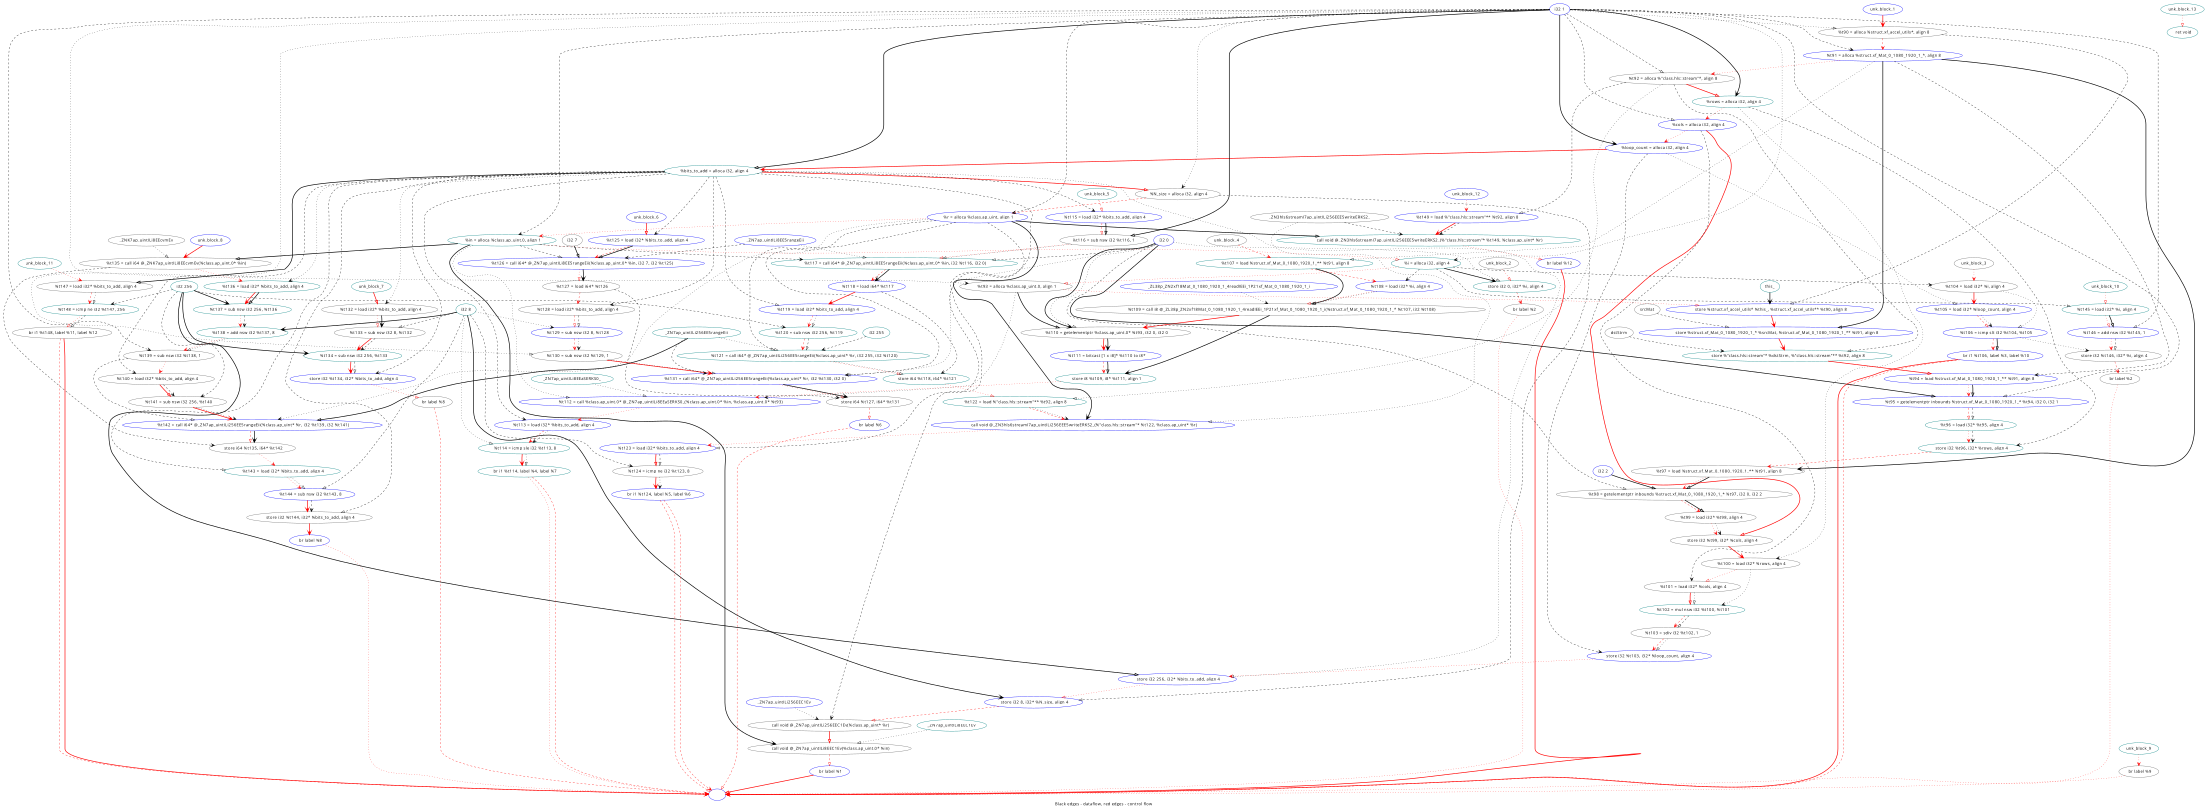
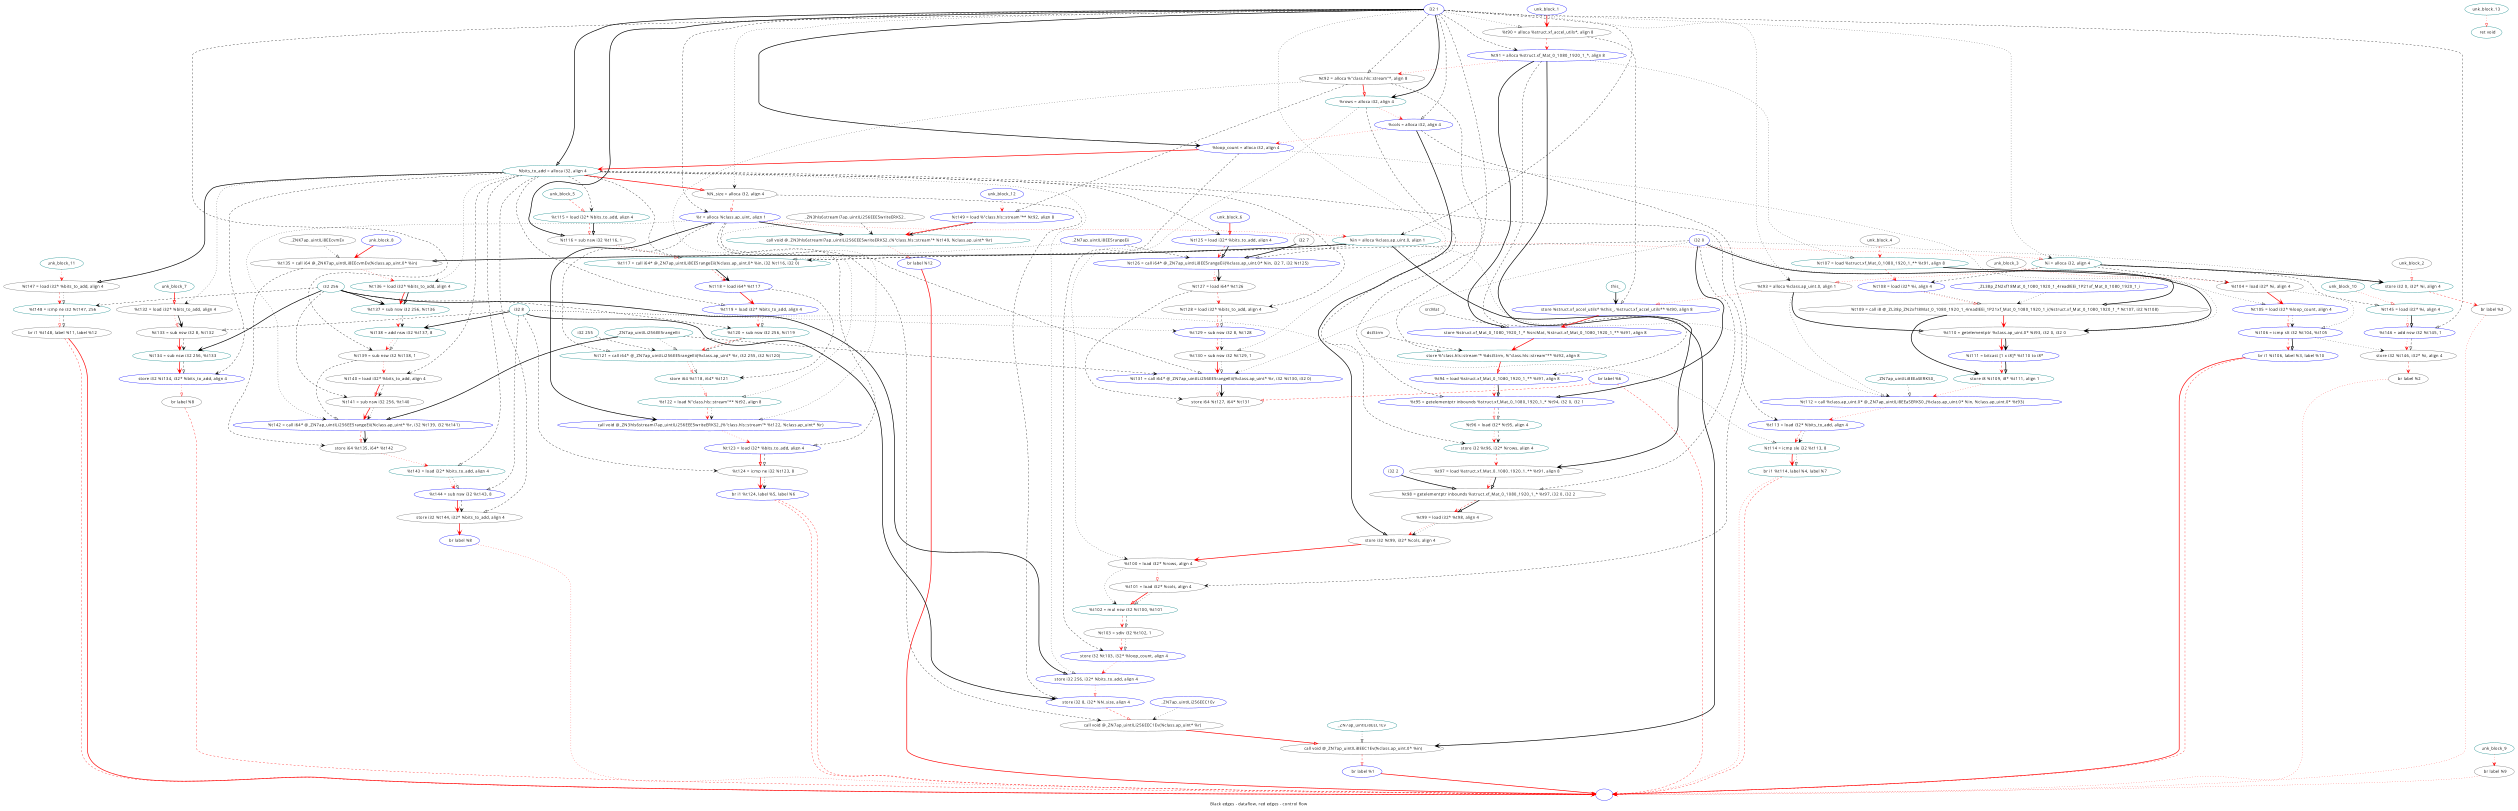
node "%t115 = load i32* %bits_to_add, align 4": color blue -> teal
edge "%cols = alloca i32, align 4" -> "store i32 %t99, i32* %cols, align 4": color red -> black
edge "store i64 %t127, i64* %t131" -> "br label %6": reversed
